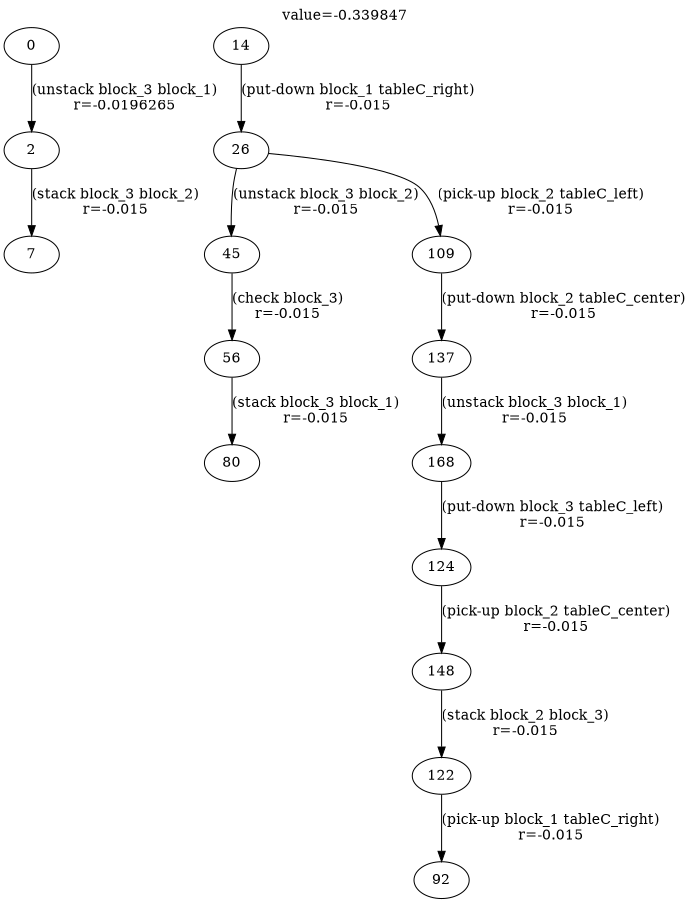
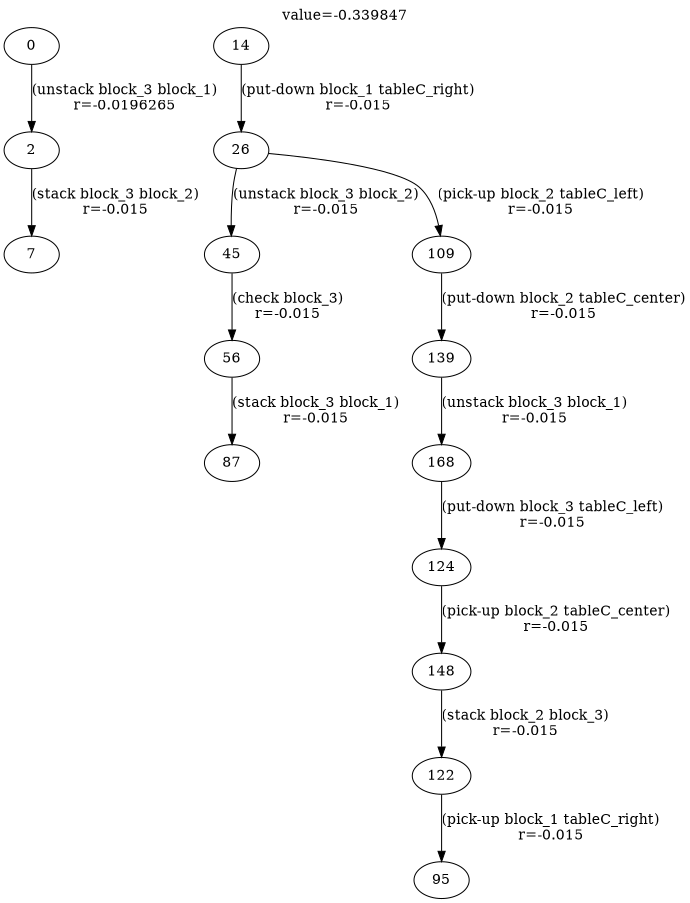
node "137": label "137" -> "139"
node "80": label "80" -> "87"
node "92": label "92" -> "95"
